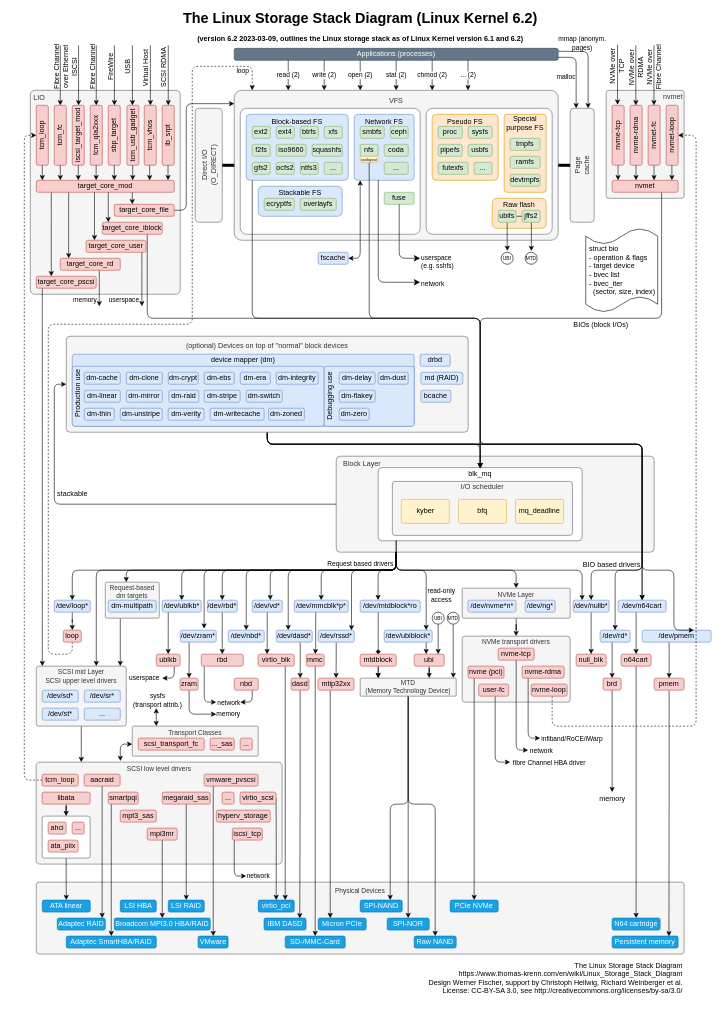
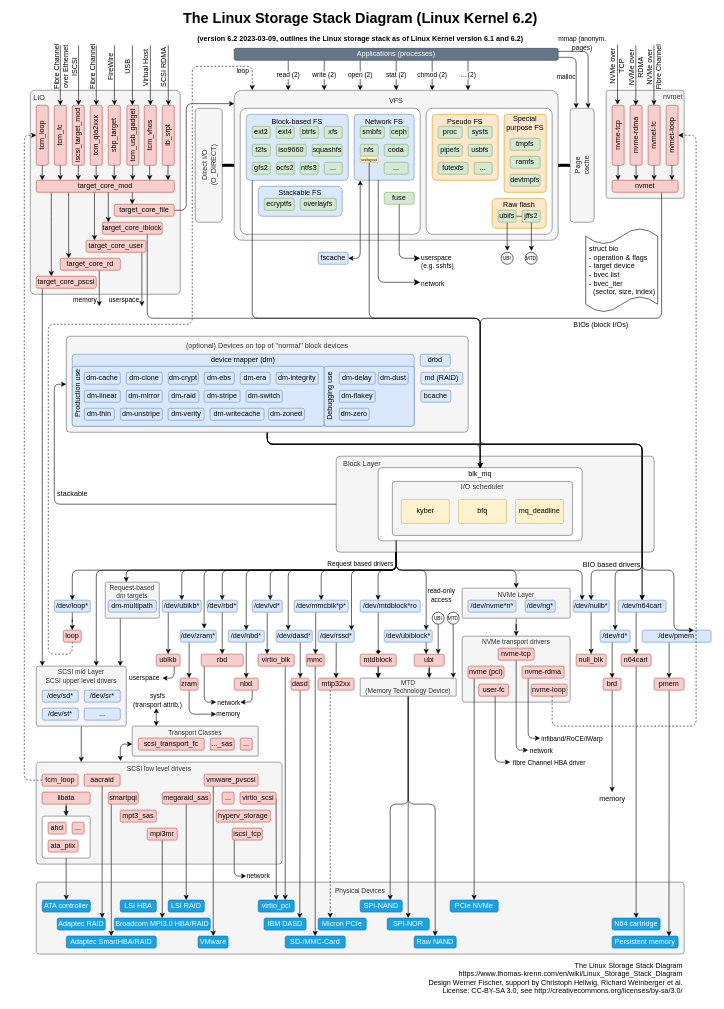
edge "/dev/nbd*" -> "nbd": added
edge "mtip32xx" -> "Micron PCIe": style solid -> dashed
node "ATA linear": label "ATA linear" -> "ATA controller"
